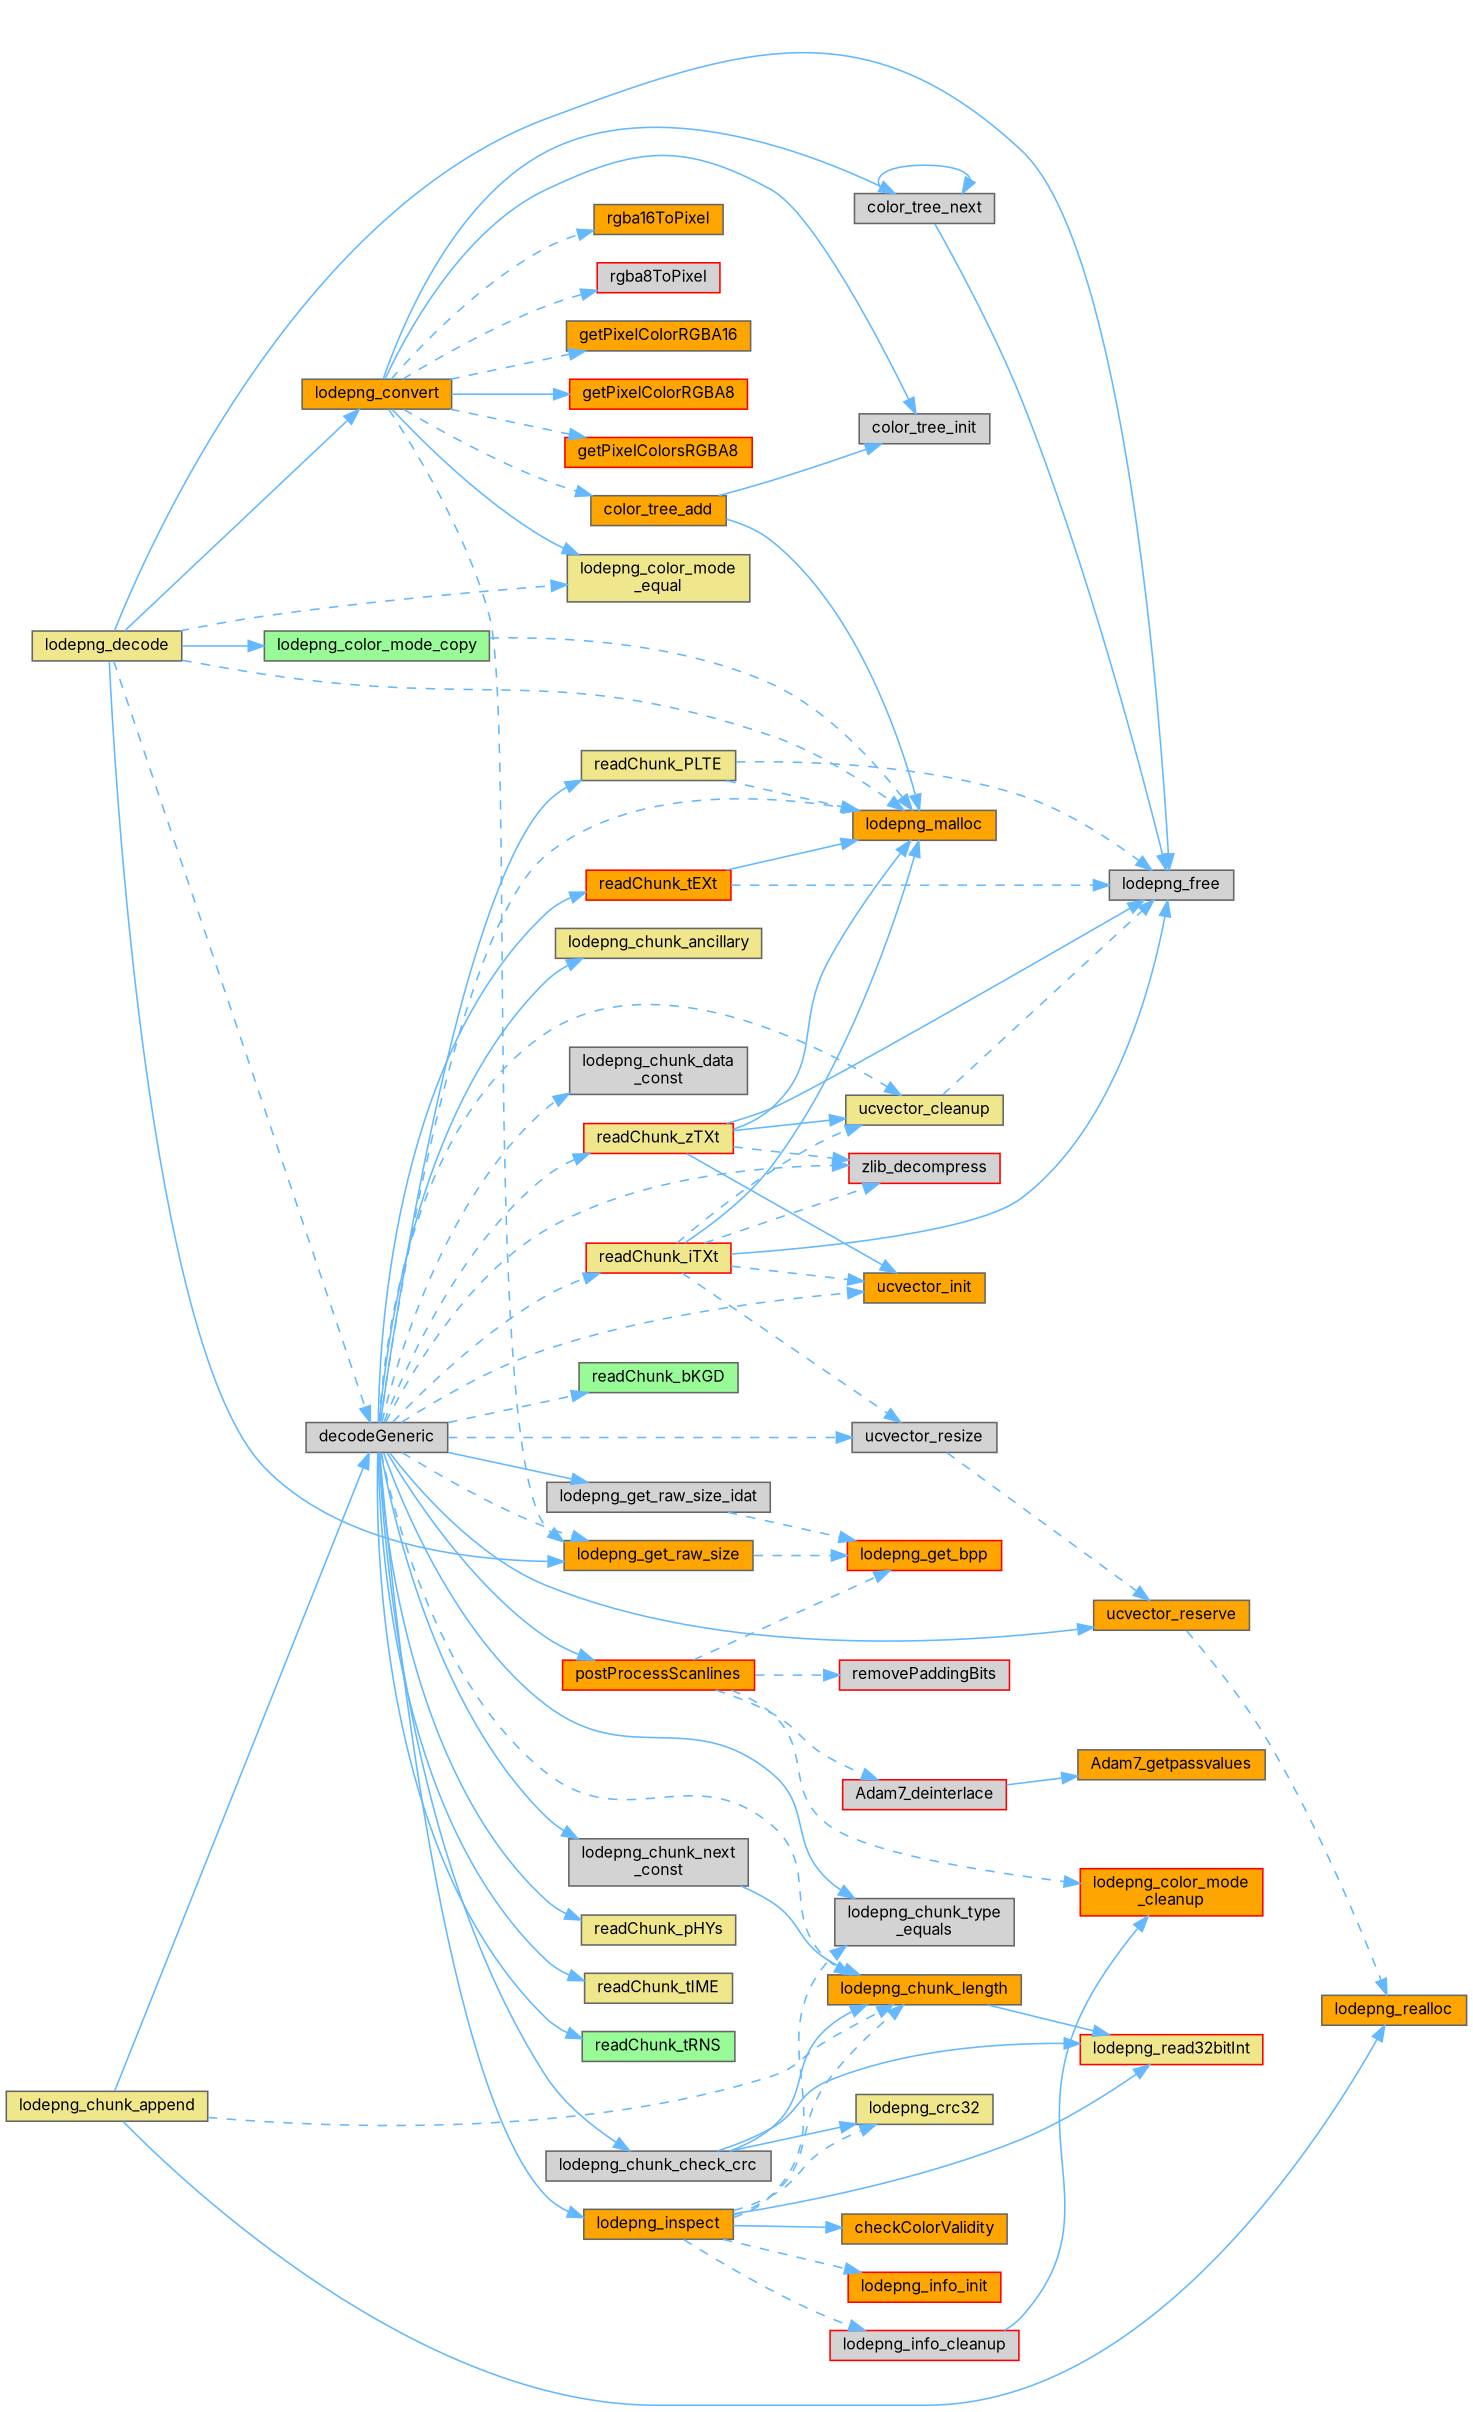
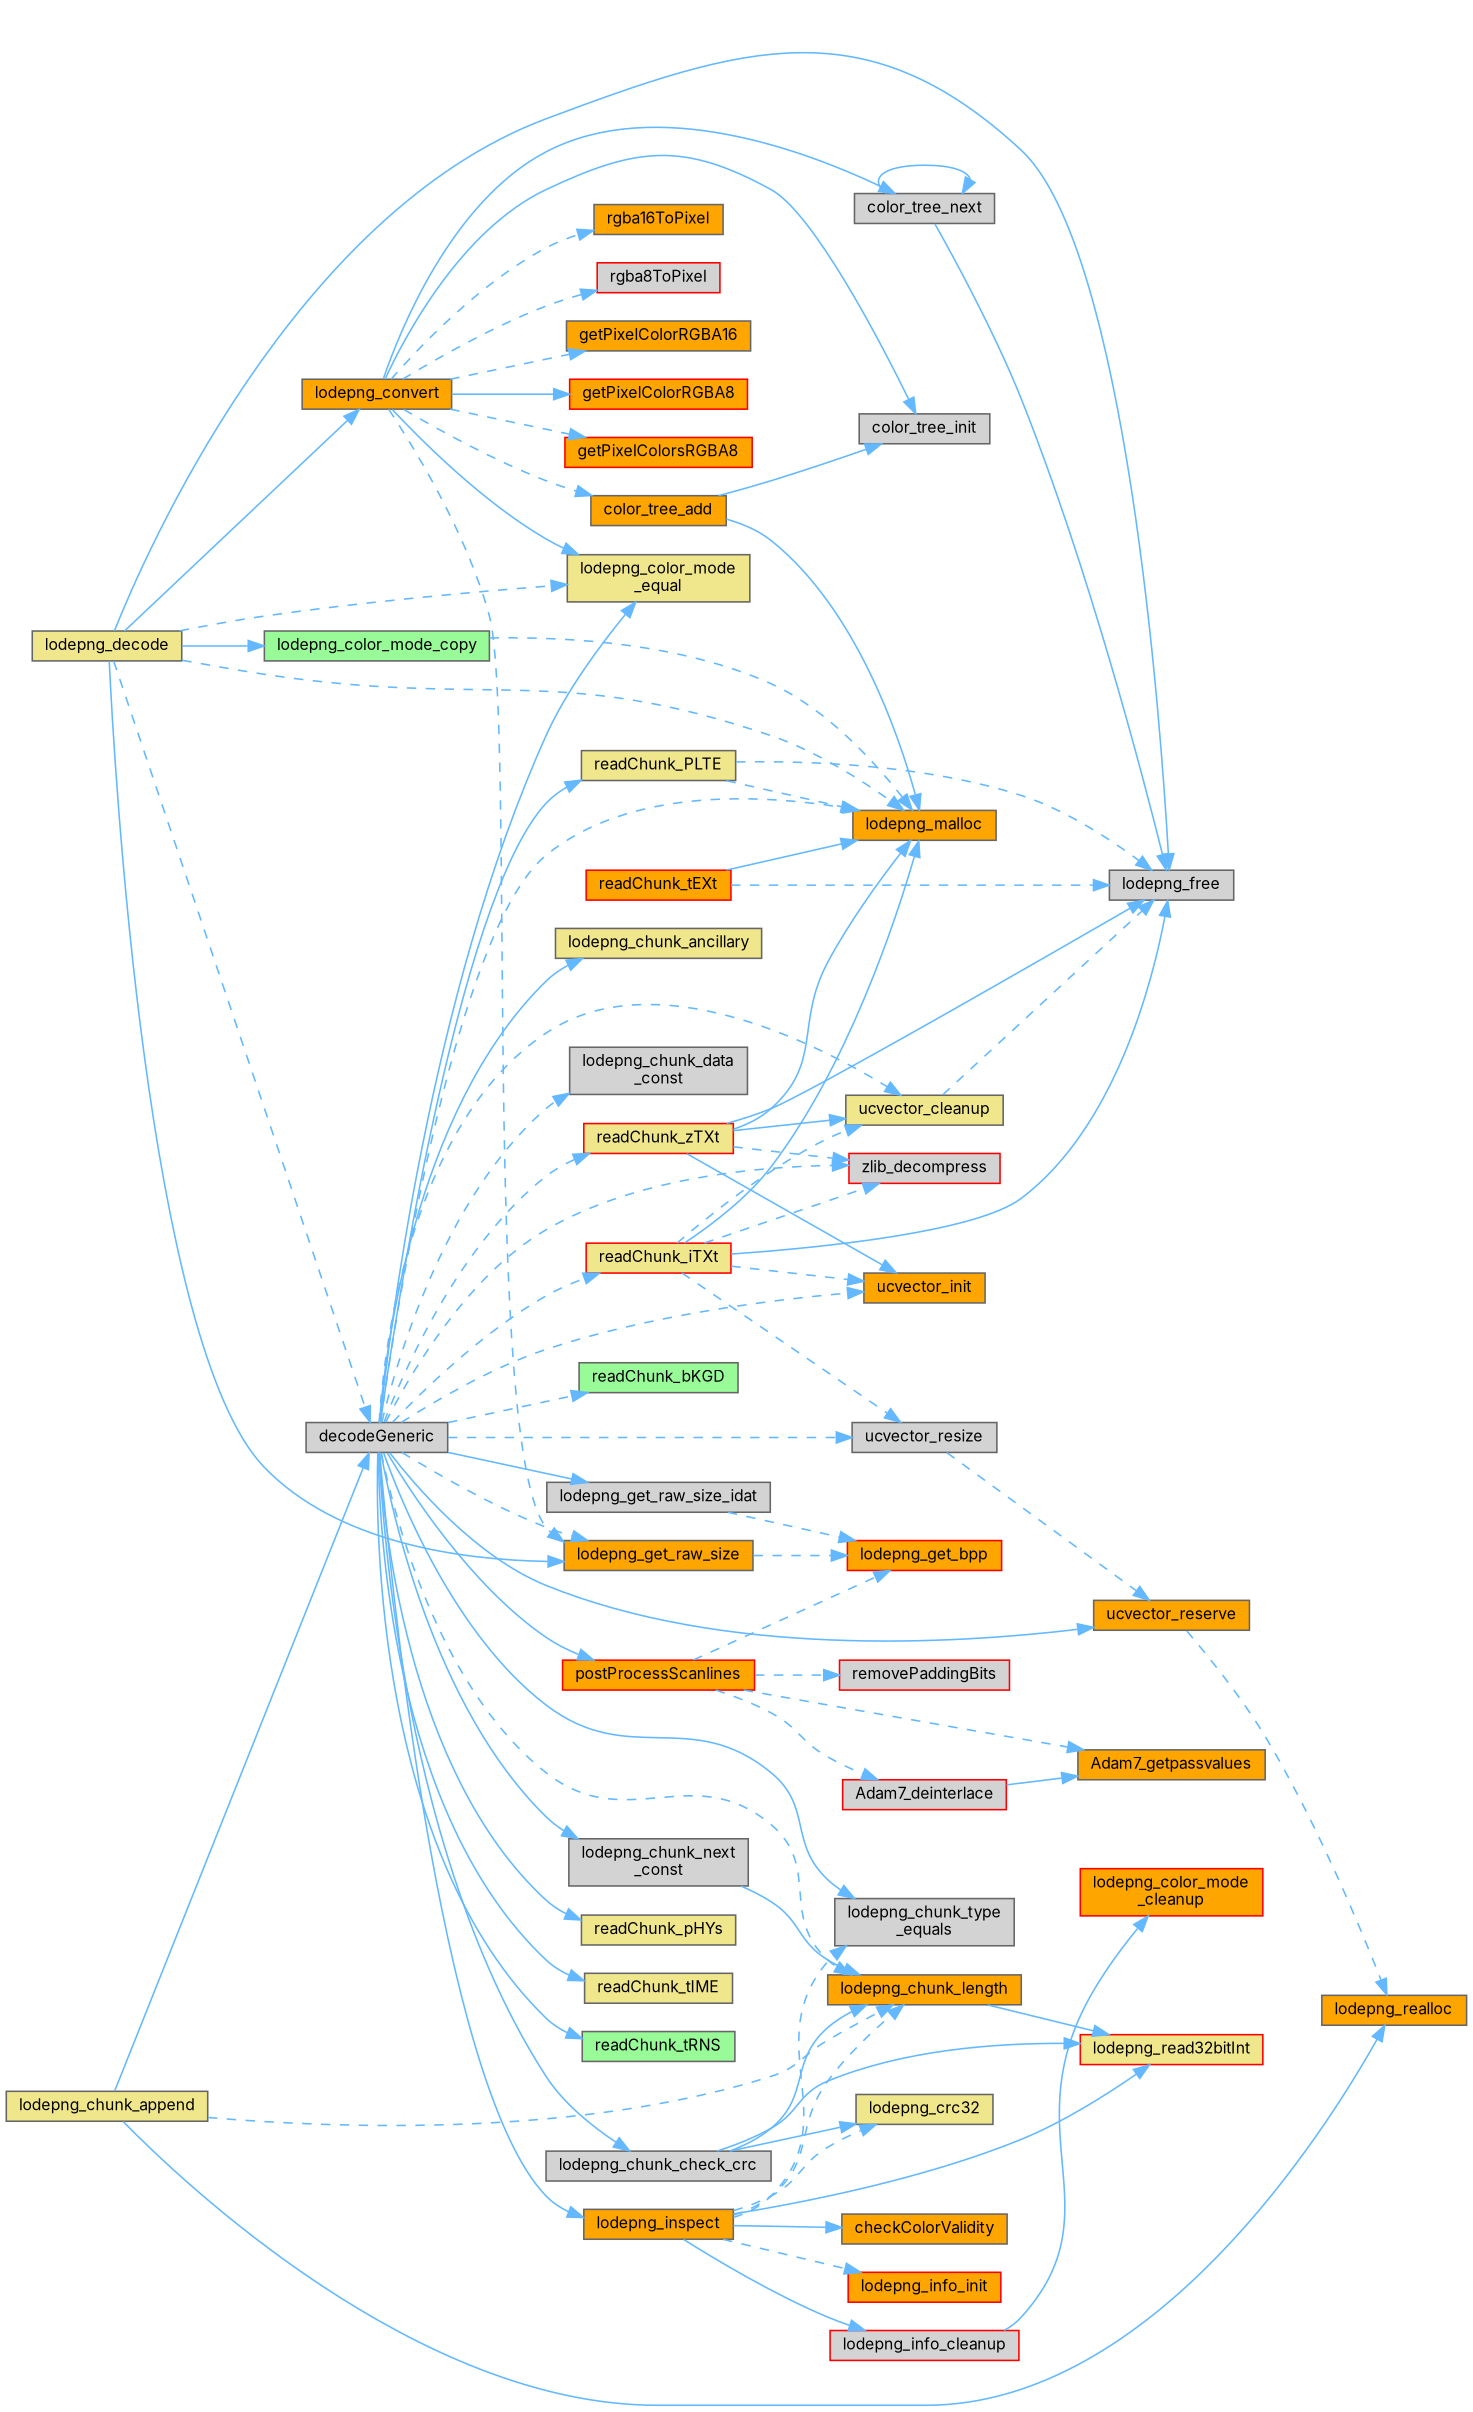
edge "decodeGeneric" -> "readChunk_tEXt": now "decodeGeneric" -> "lodepng_color_mode _equal"
edge "postProcessScanlines" -> "lodepng_color_mode _cleanup": now "postProcessScanlines" -> "Adam7_getpassvalues"
edge "lodepng_inspect" -> "lodepng_info_cleanup": style dashed -> solid
